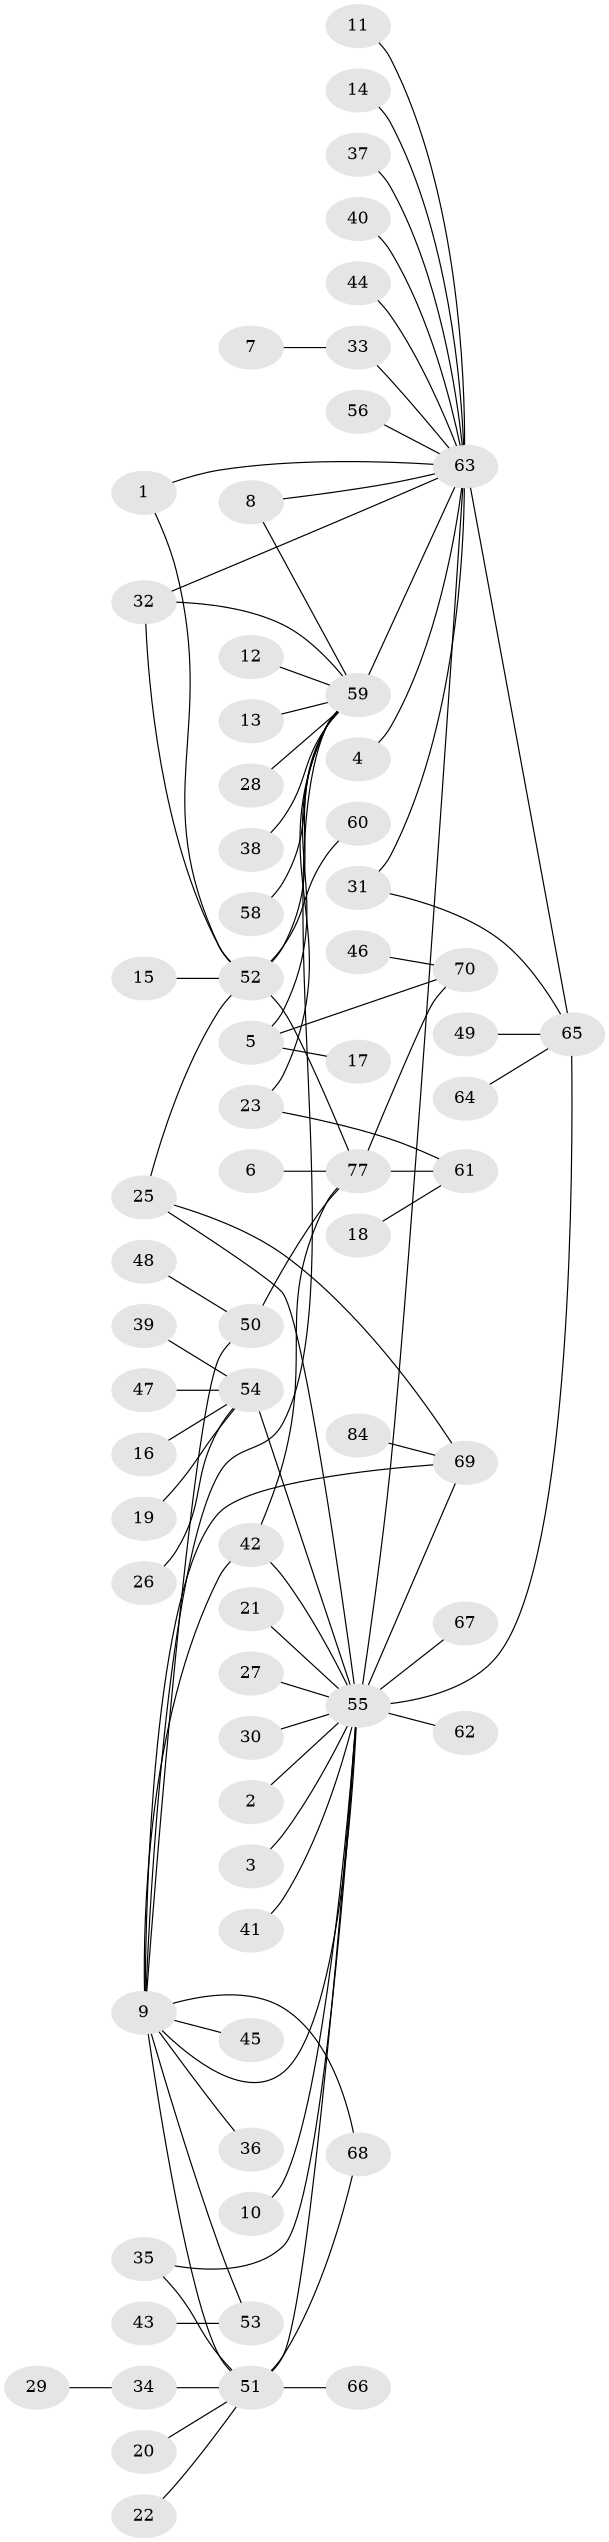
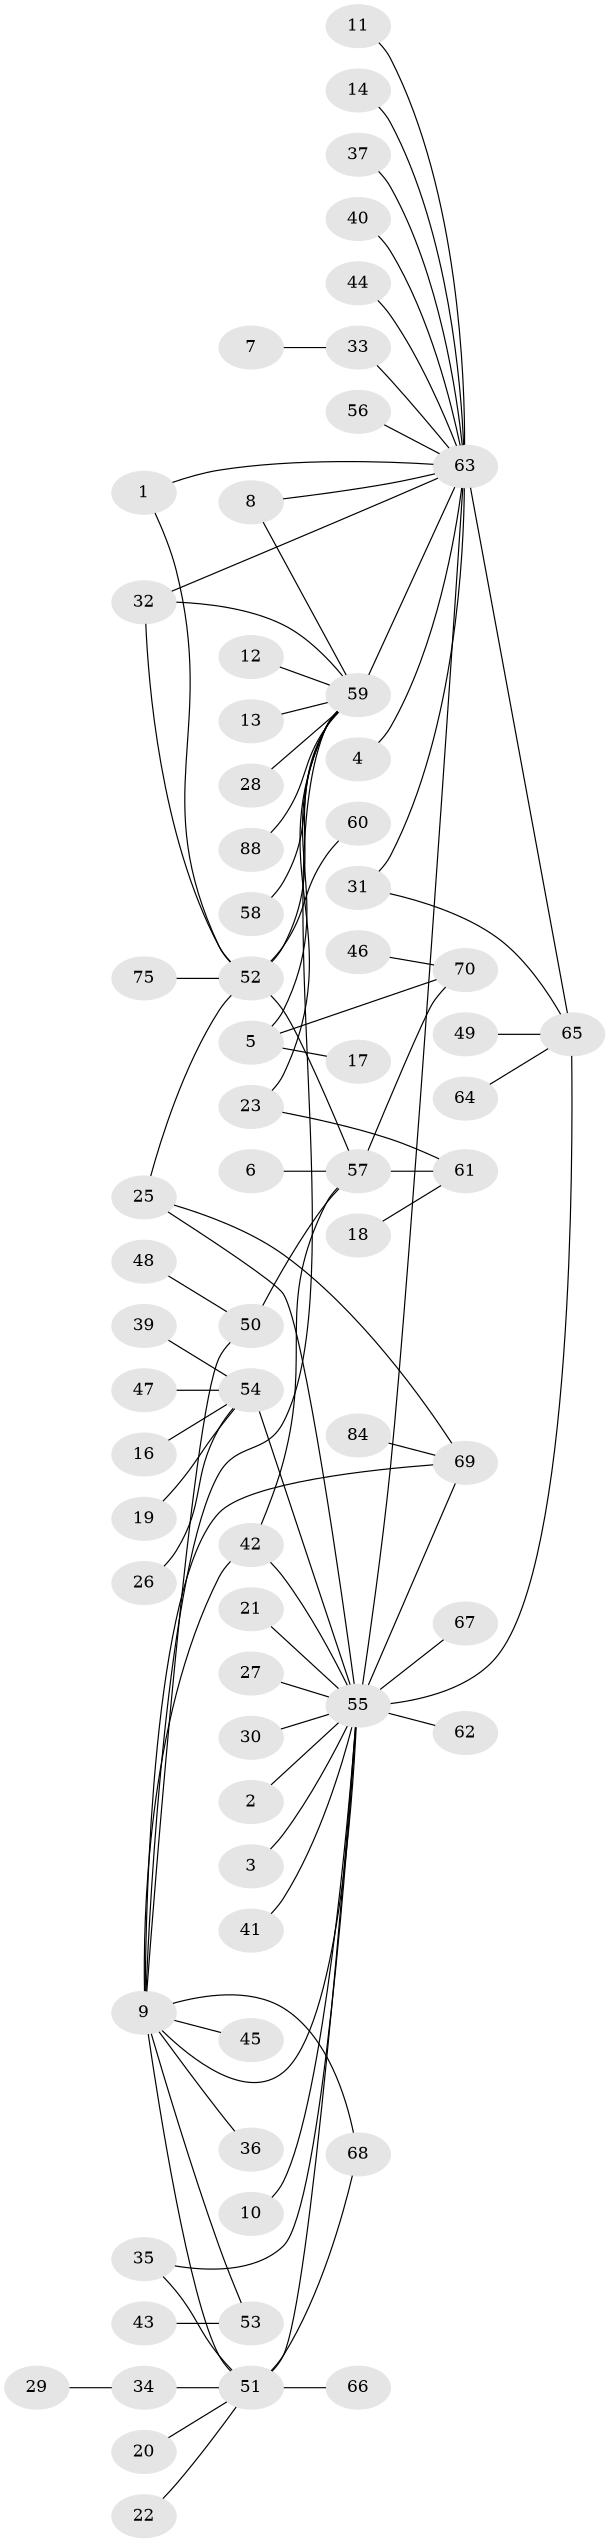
node "38": label "38" -> "88"
node "15": label "15" -> "75"
node "77": label "77" -> "57"
